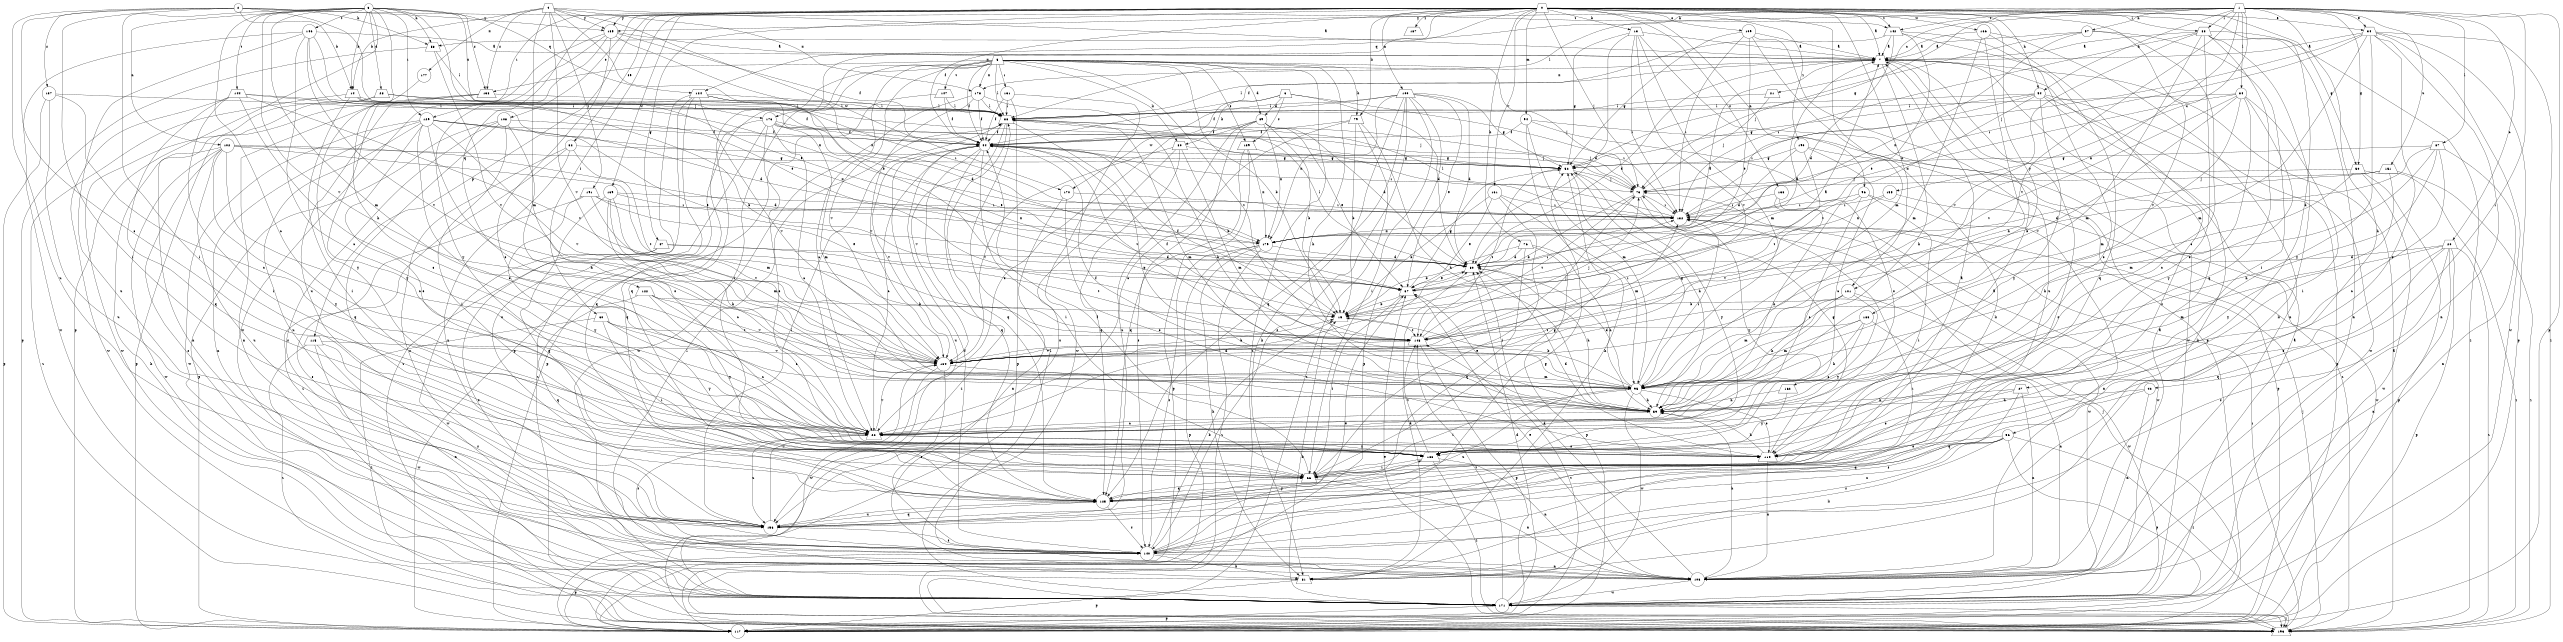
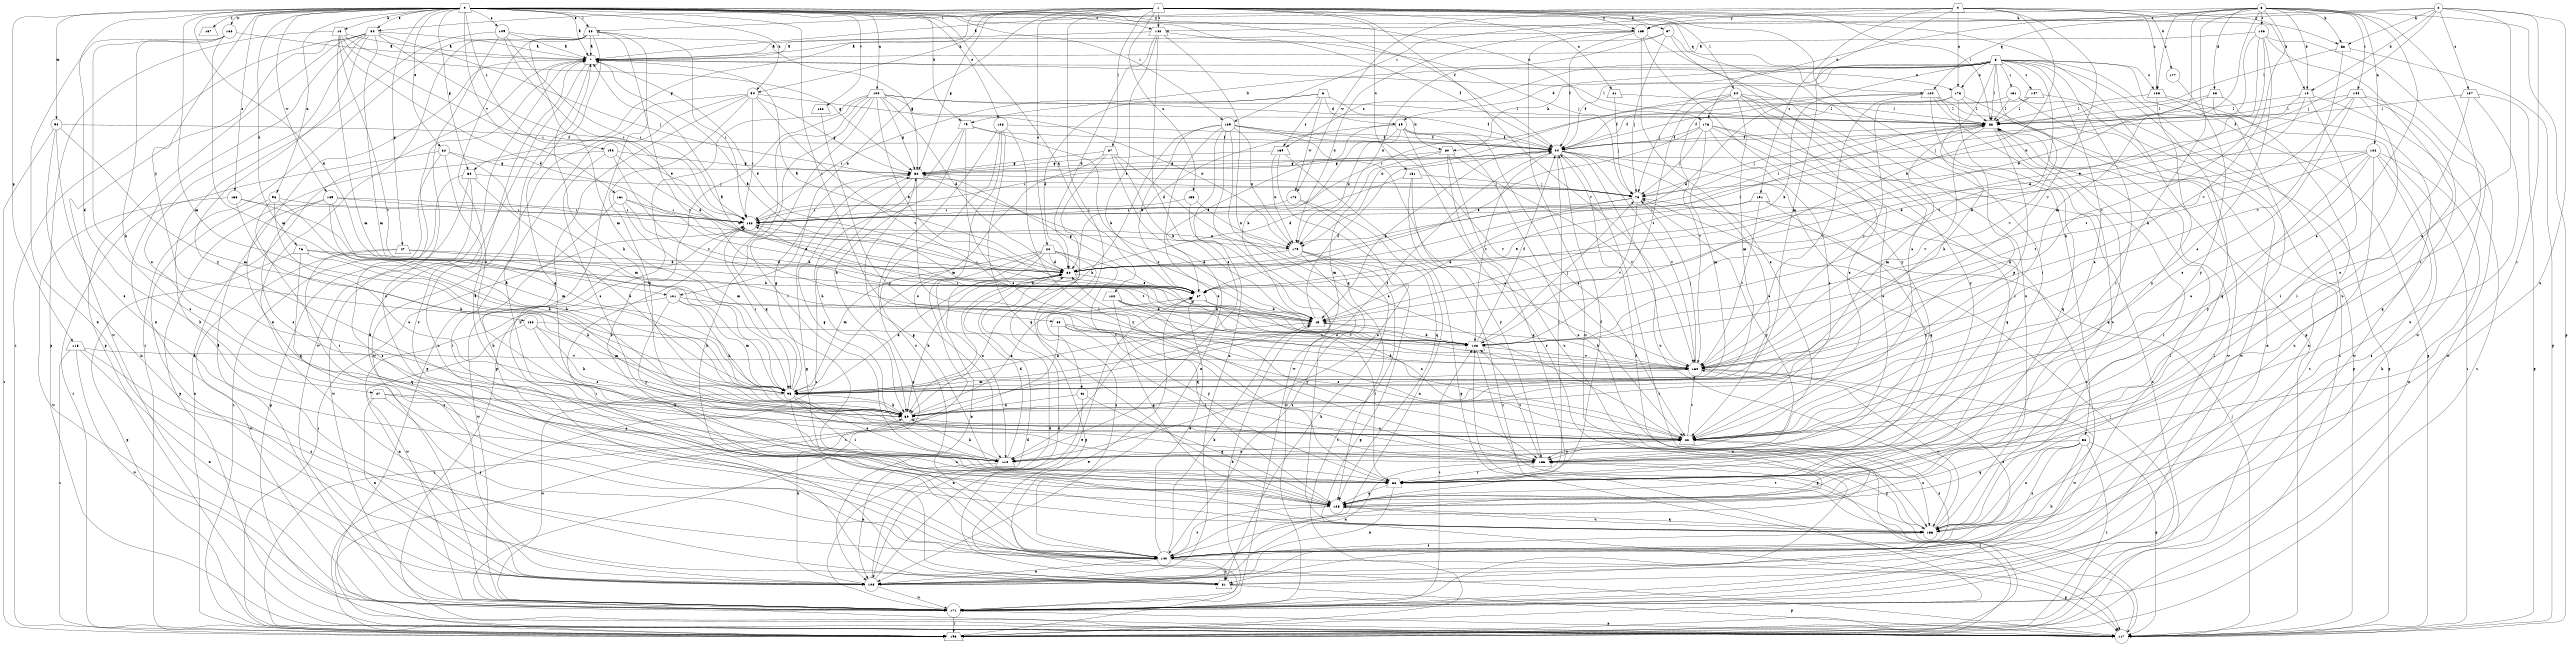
node "137": shape circle -> trapezium
edge "15" -> "148": label "t" -> "d"
edge "138" -> "117": label "p" -> "r"
edge "162" -> "59": now "133" -> "59"
